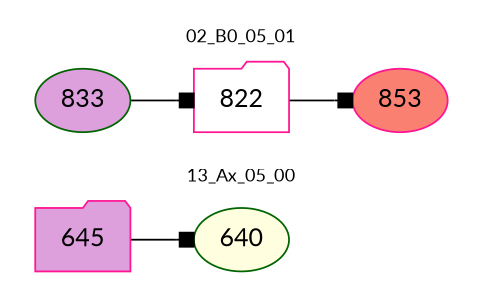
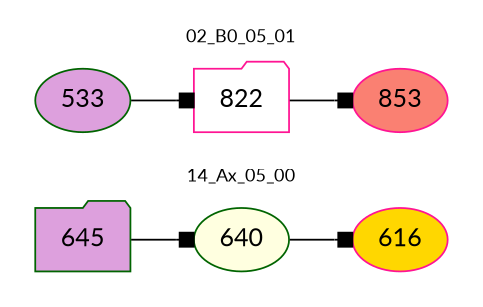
node "833": label "833" -> "533"
cluster "13_Ax_05_00": label "13_Ax_05_00" -> "14_Ax_05_00"
node "645": color deeppink -> darkgreen
node "616": added
